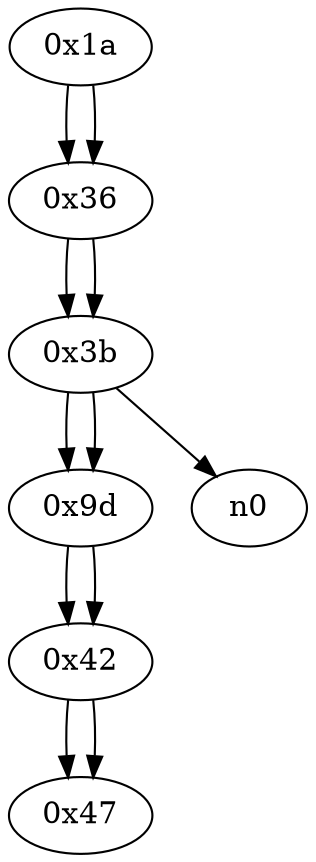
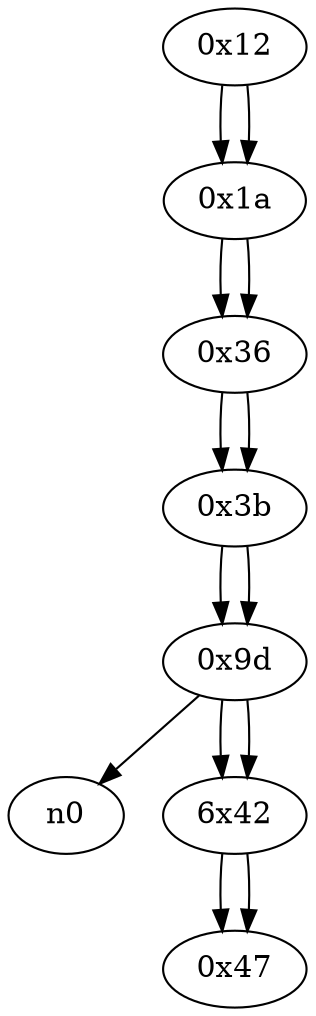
node "0x12": added
edge "0x3b" -> "n0": now "0x9d" -> "n0"
node "0x42": label "0x42" -> "6x42"
